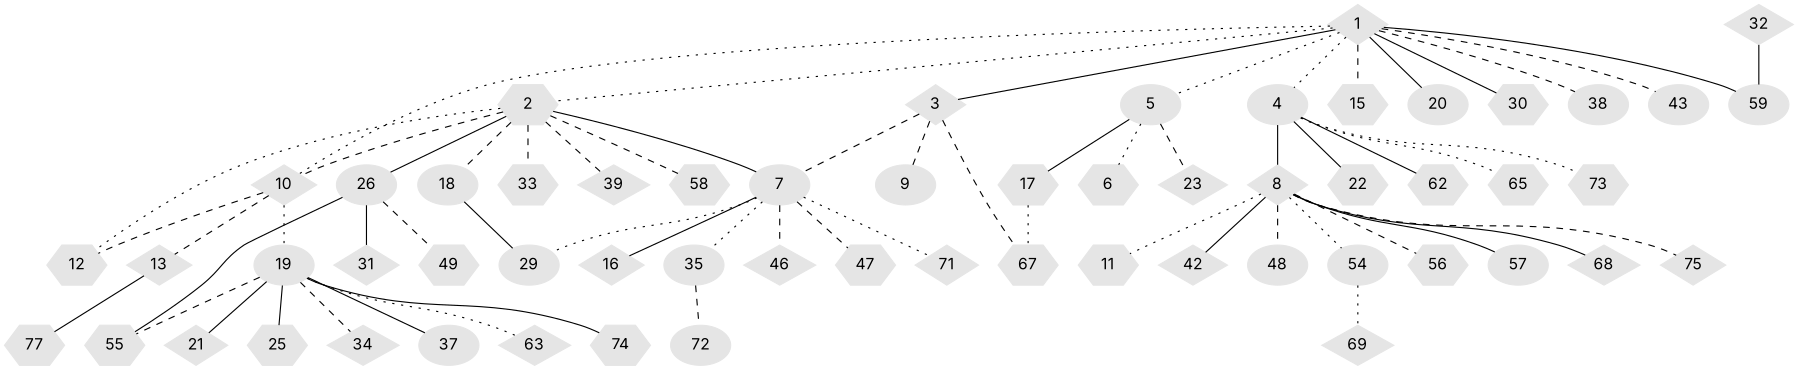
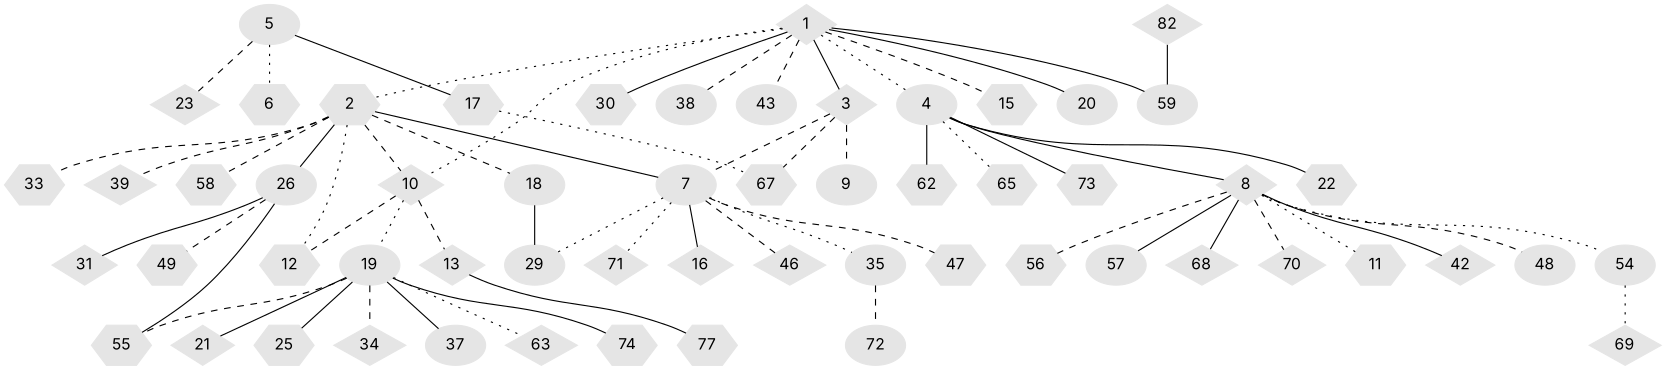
node "32": label "32" -> "82"
edge "1" -- "5": removed
edge "4" -- "73": style dotted -> solid
node "75": label "75" -> "70"
